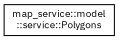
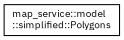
node "map_service::model ::service::Polygons": label "map_service::model ::service::Polygons" -> "map_service::model ::simplified::Polygons"
